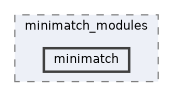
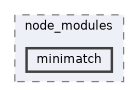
cluster "minimatch_modules": label "minimatch_modules" -> "node_modules"
